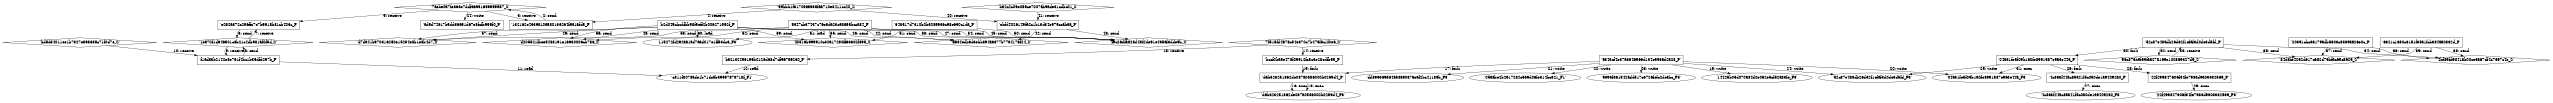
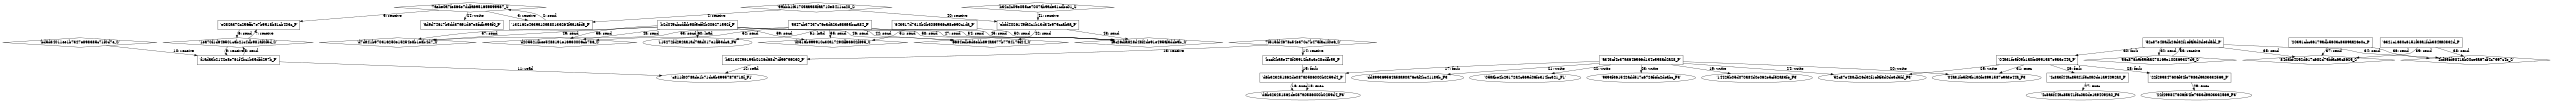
node "'ad9d74617b5dd36a91d67e8fcfb955f0_P'": label "'ad9d74617b5dd36a91d67e8fcfb955f0_P'" -> "'ad9d74617b5dd37a91d67e8fcfb955f0_P'"
